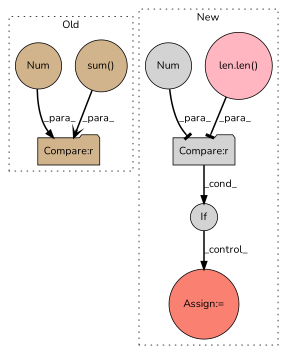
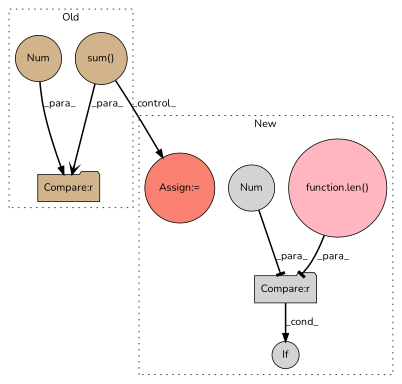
node "len.len()": label "len.len()" -> "function.len()"
edge "If" -> "Assign:=": now "sum()" -> "Assign:="
